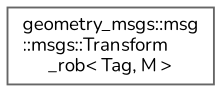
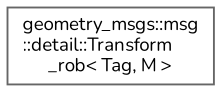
node "geometry_msgs::msg ::msgs::Transform _rob< Tag, M >": label "geometry_msgs::msg ::msgs::Transform _rob< Tag, M >" -> "geometry_msgs::msg ::detail::Transform _rob< Tag, M >"
